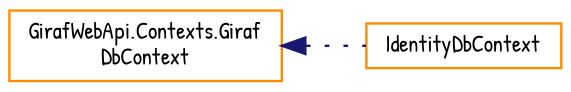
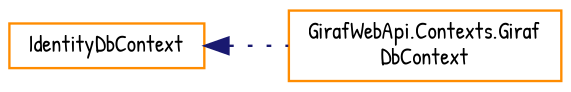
edge "IdentityDbContext" -> "GirafWebApi.Contexts.Giraf DbContext": reversed
